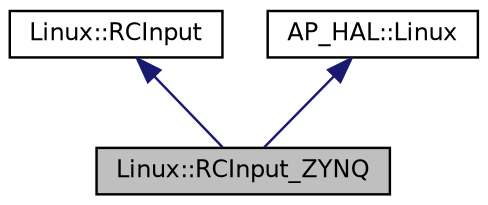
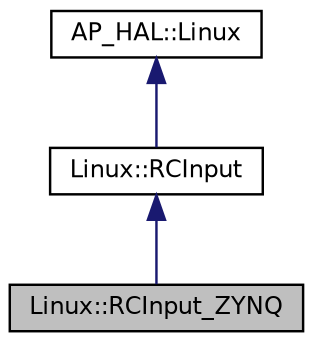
edge "Linux::RCInput_ZYNQ" -> "AP_HAL::Linux": now "Linux::RCInput" -> "AP_HAL::Linux"
